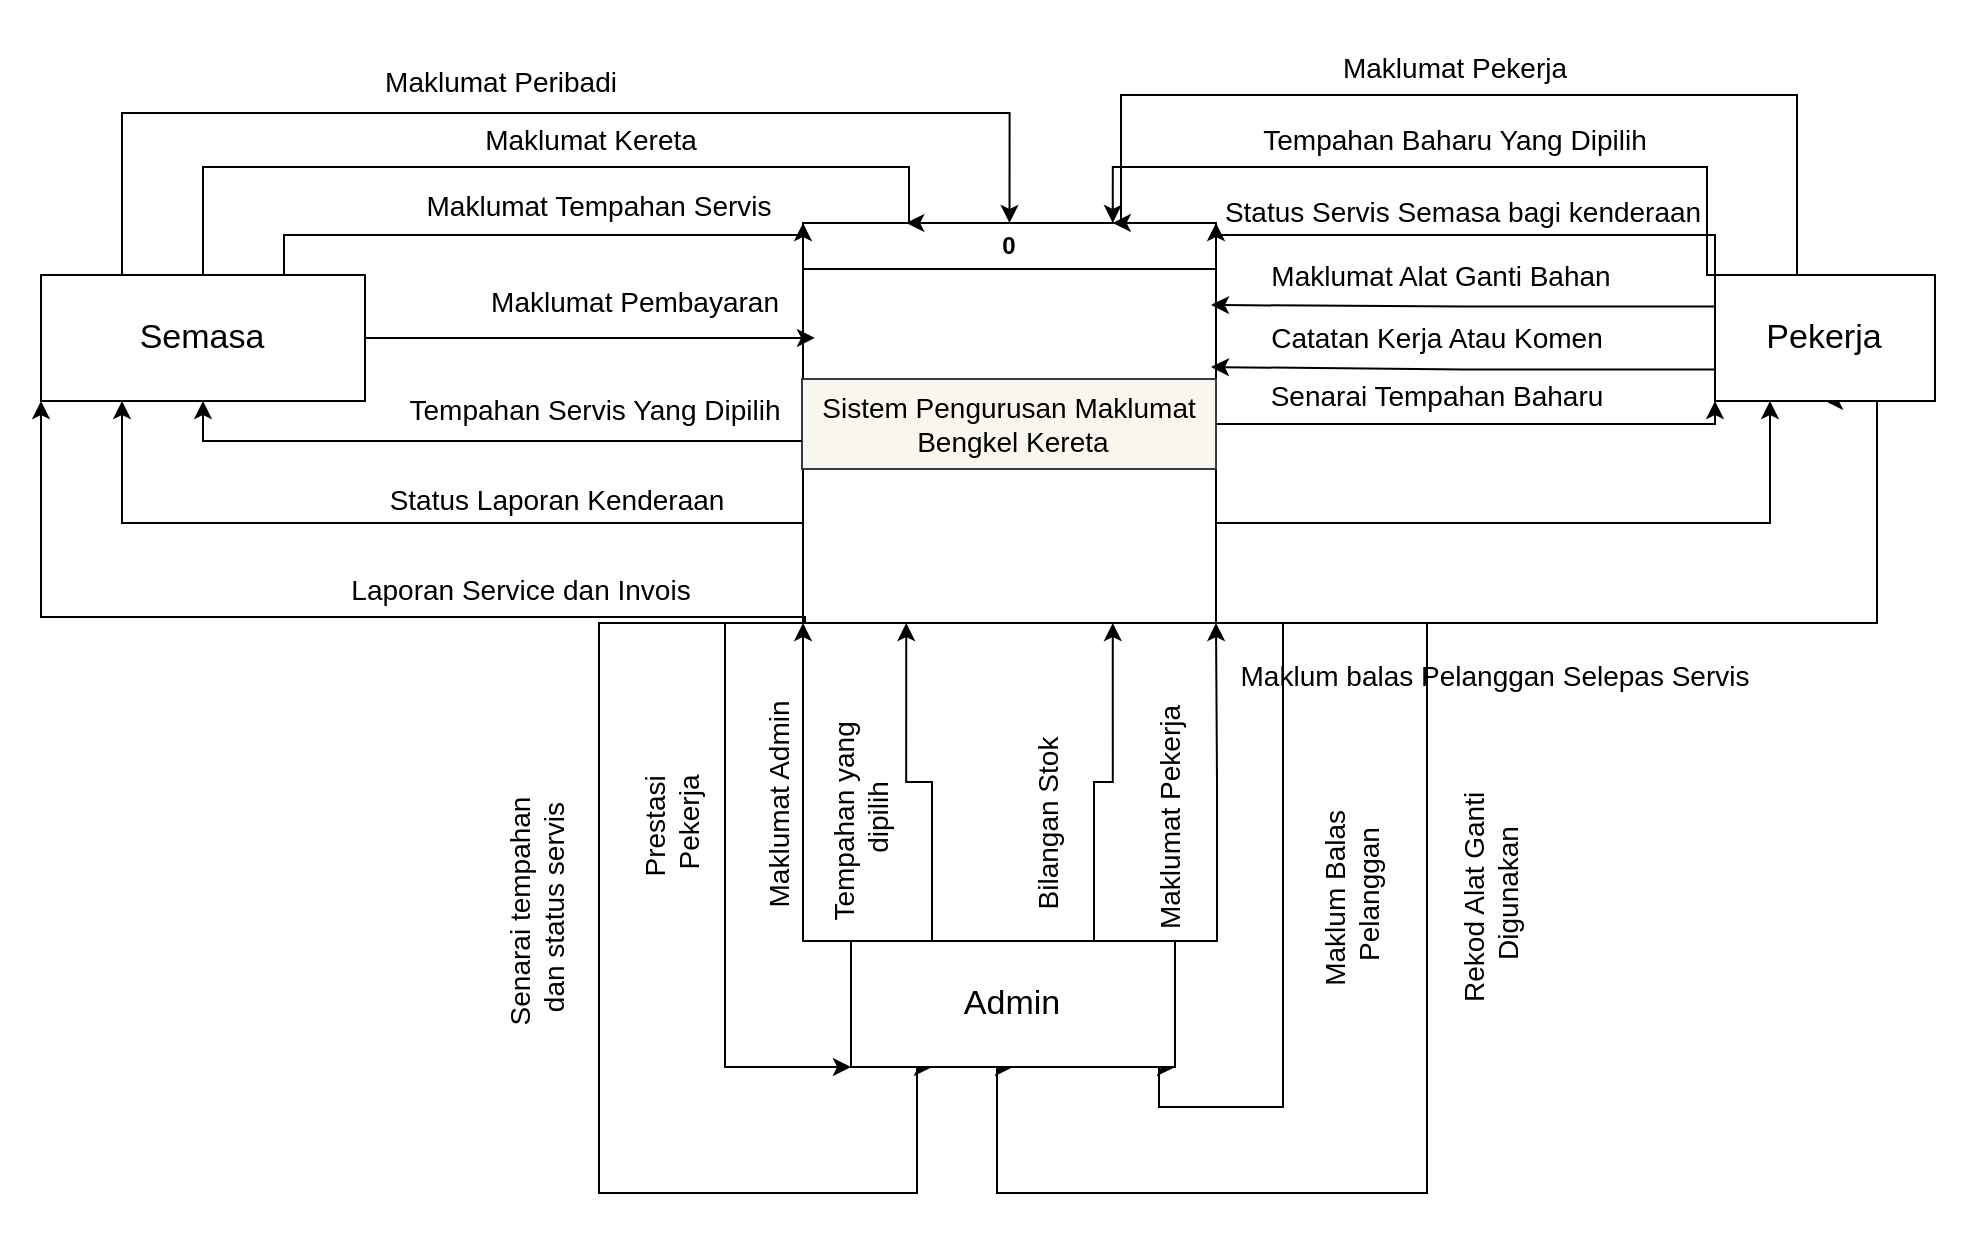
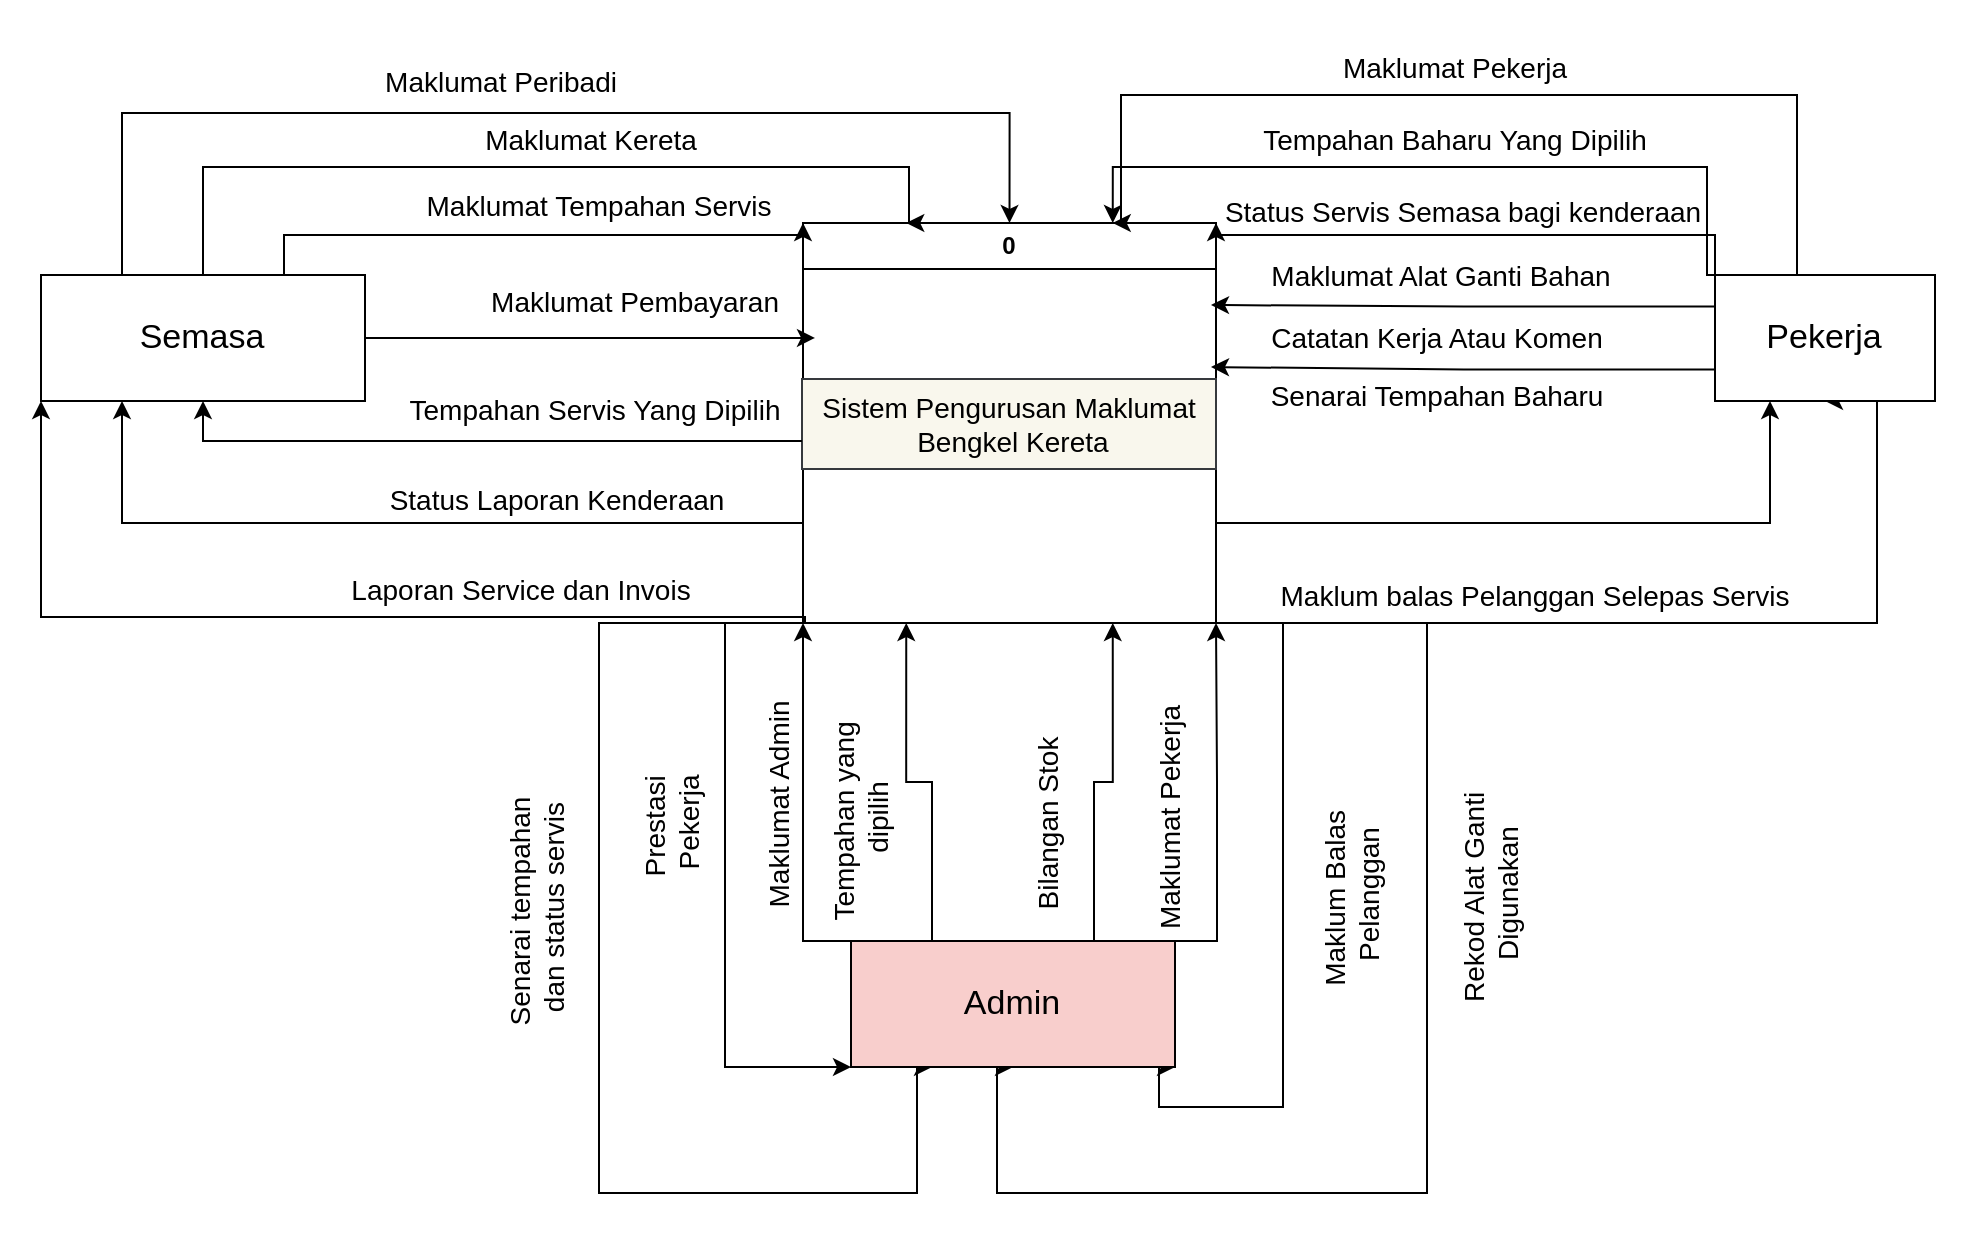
edge "Sistem Pengurusan Maklumat Bengkel Kereta" -> "Pekerja": removed
node "Maklum balas Pelanggan Selepas Servis": moved (1494, 676) -> (1534, 596)
node "Admin": fillcolor #ffffff -> #f8cecc
